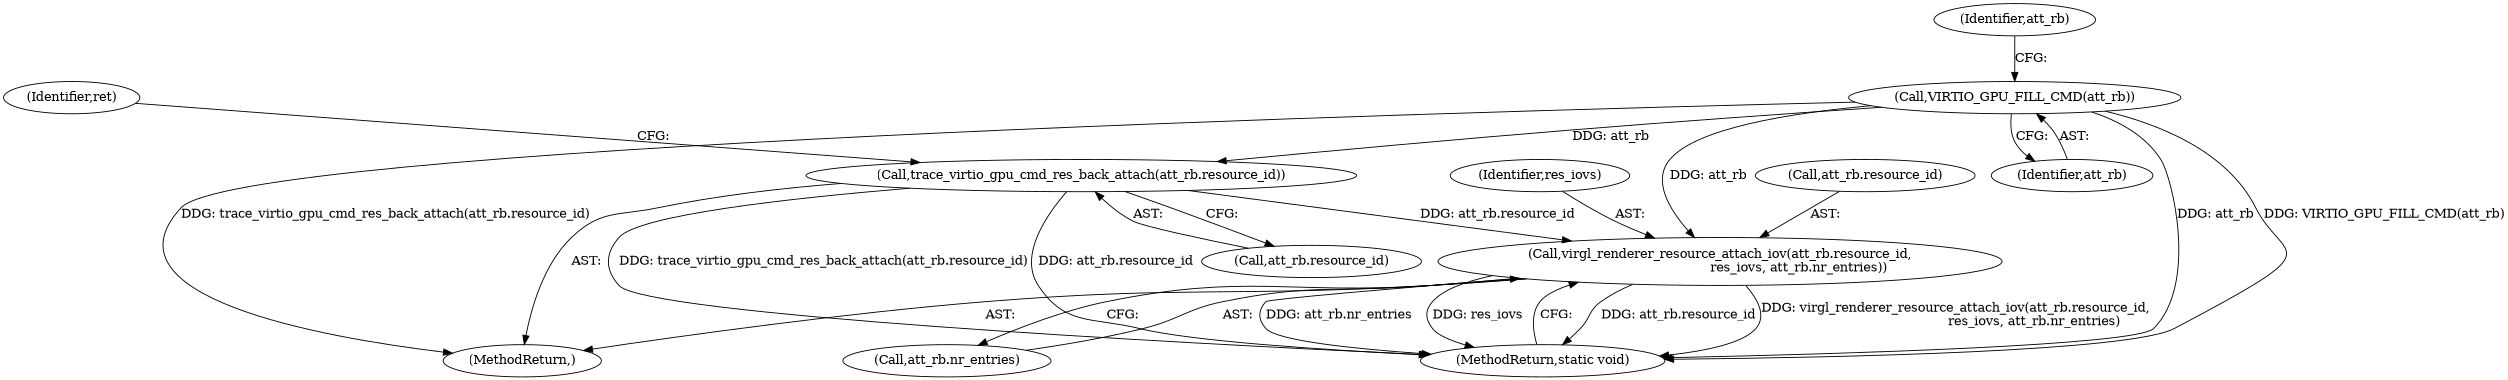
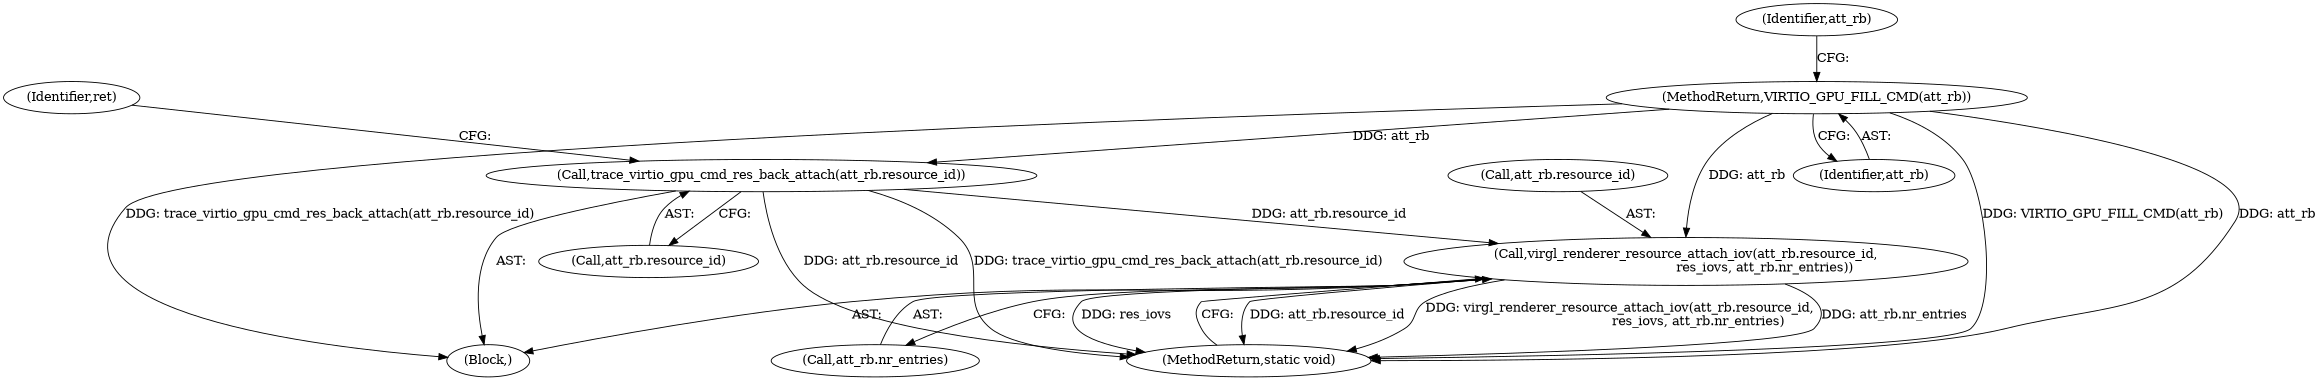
node "(Call,VIRTIO_GPU_FILL_CMD(att_rb))": label "(Call,VIRTIO_GPU_FILL_CMD(att_rb))" -> "(MethodReturn,VIRTIO_GPU_FILL_CMD(att_rb))"
node "(Identifier,res_iovs)": removed
node "(MethodReturn,)": label "(MethodReturn,)" -> "(Block,)"
